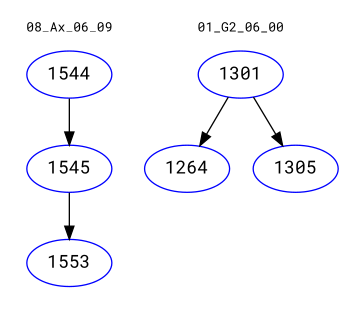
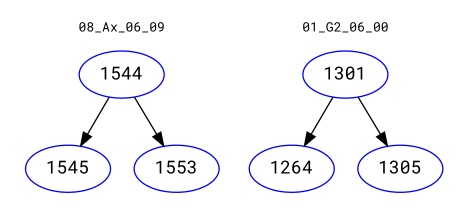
edge "1545" -> "1553": now "1544" -> "1553"
